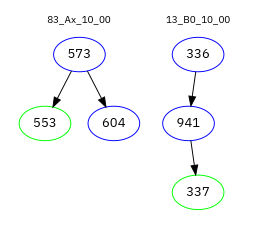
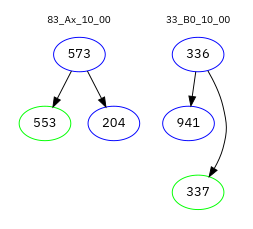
cluster "13_B0_10_00": label "13_B0_10_00" -> "33_B0_10_00"
node "604": label "604" -> "204"
edge "941" -> "337": now "336" -> "337"
